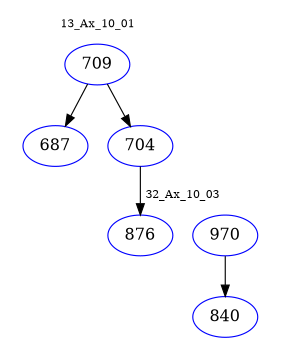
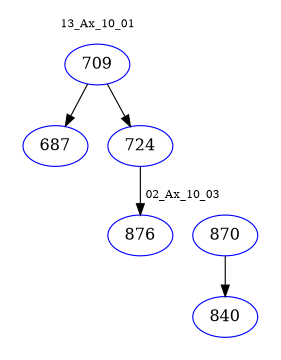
node "704": label "704" -> "724"
cluster "32_Ax_10_03": label "32_Ax_10_03" -> "02_Ax_10_03"
node "970": label "970" -> "870"
